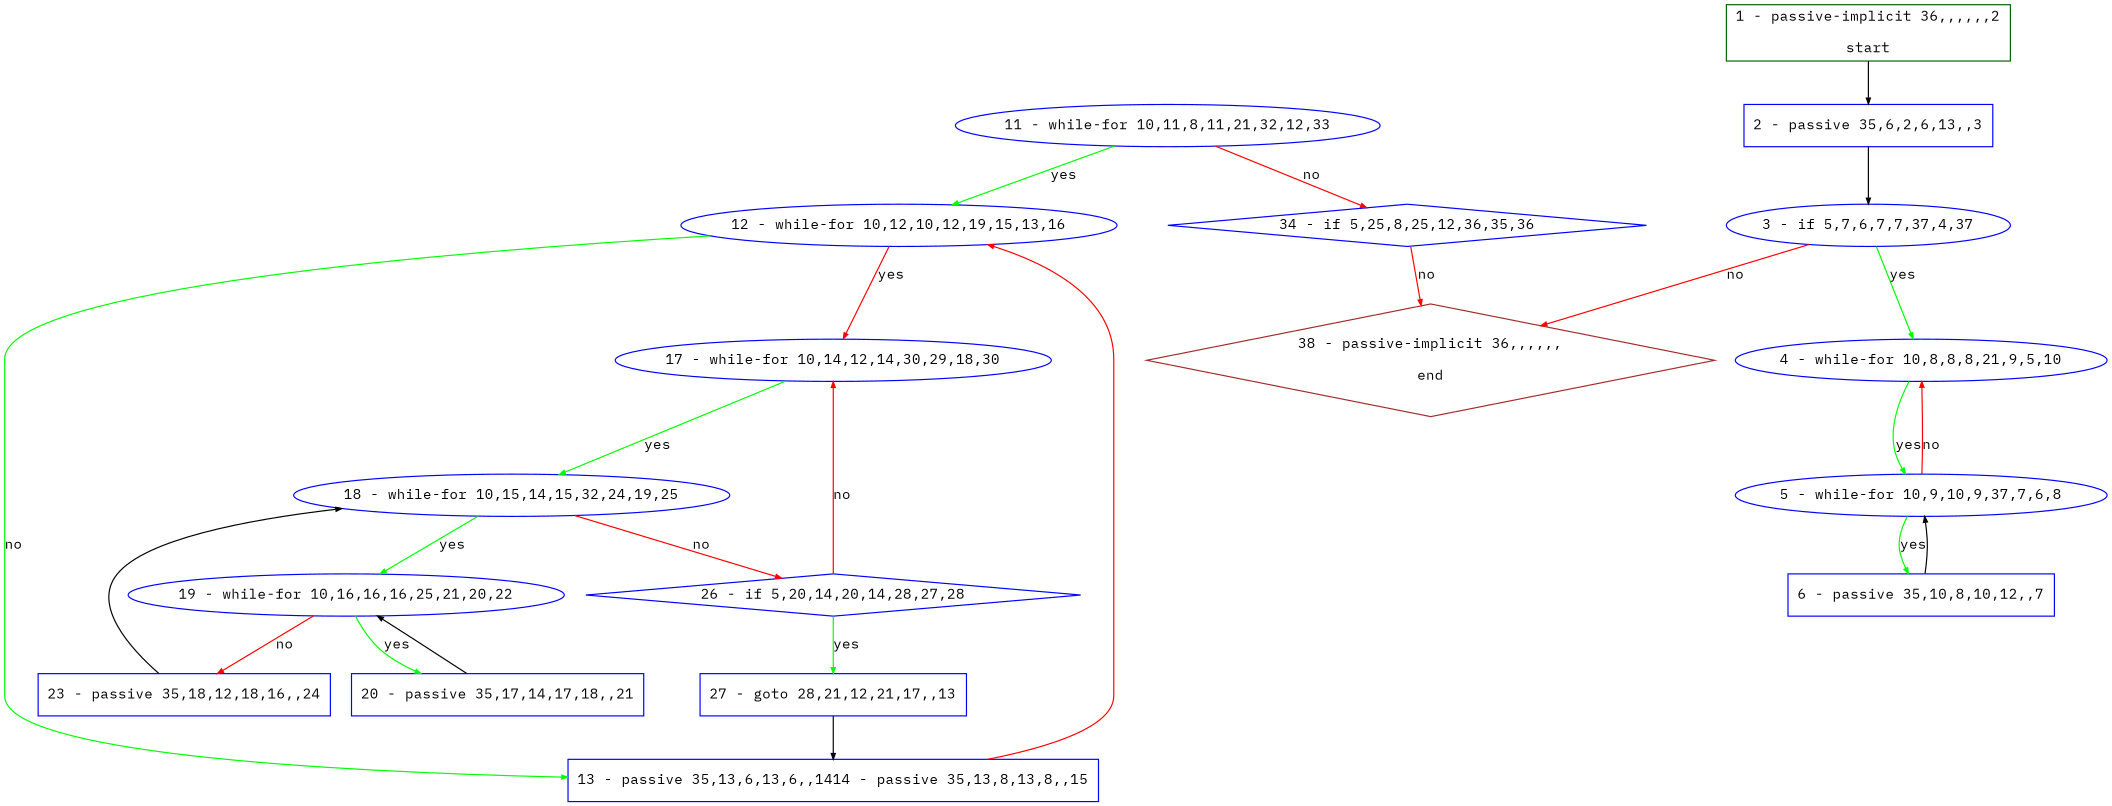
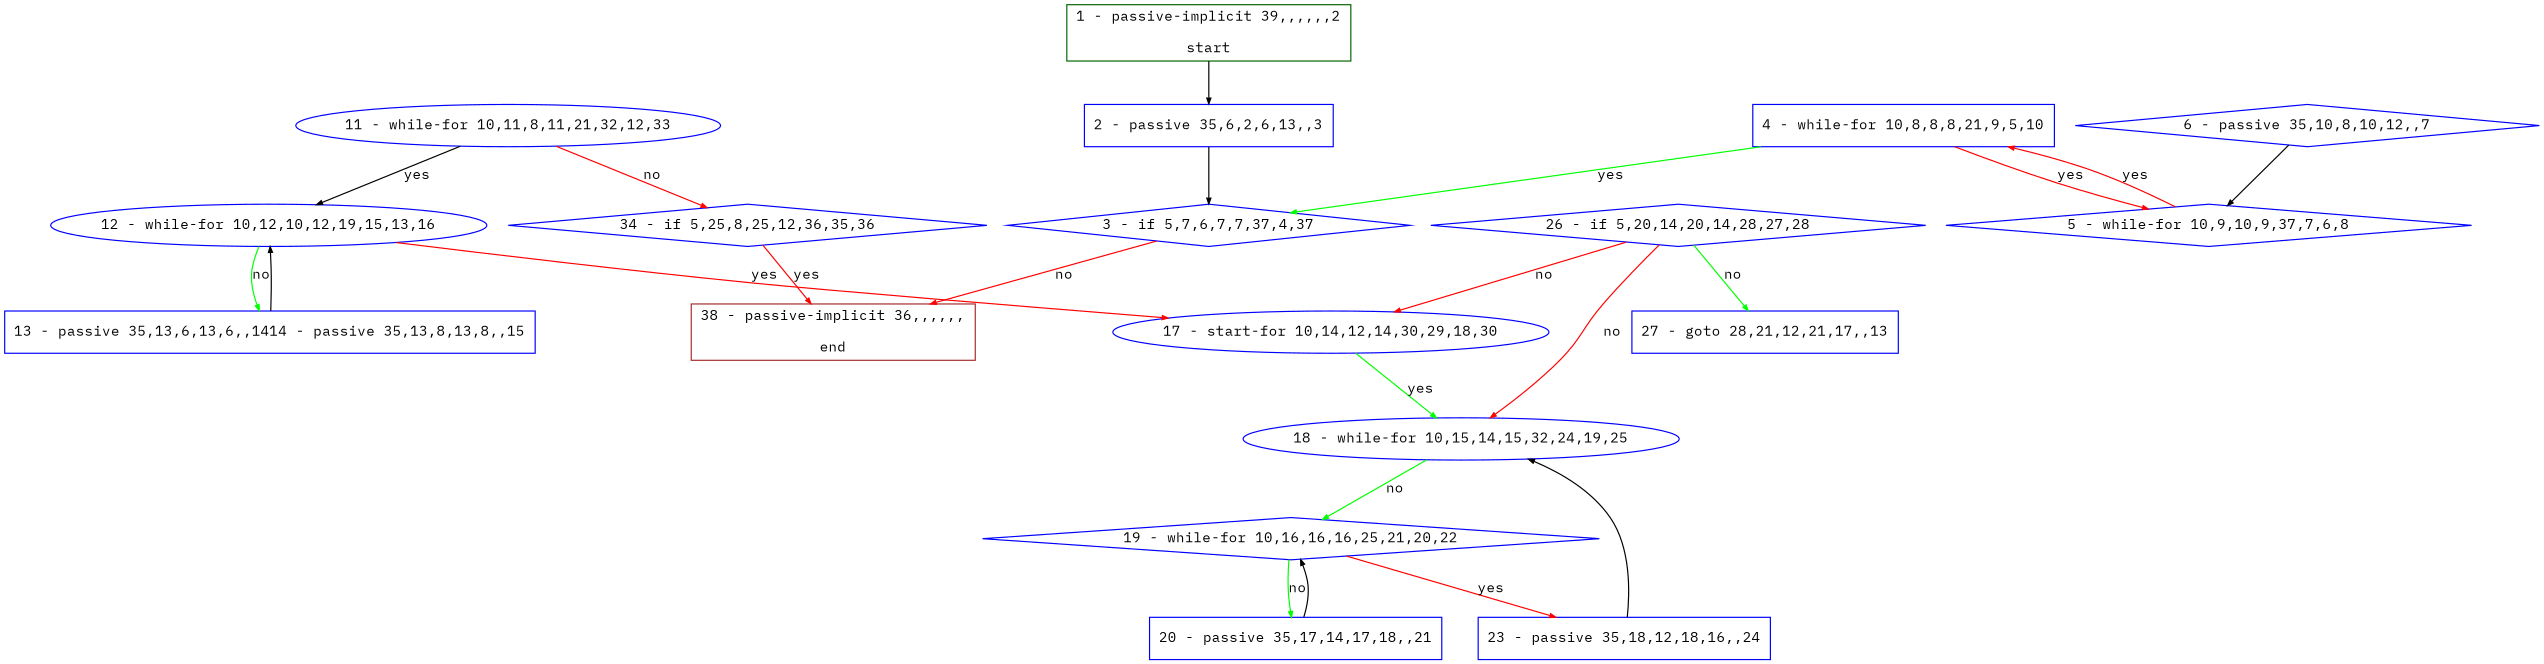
node "1 - passive-implicit 36,,,,,,2 start": label "1 - passive-implicit 36,,,,,,2 start" -> "1 - passive-implicit 39,,,,,,2 start"
edge "11 - while-for 10,11,8,11,21,32,12,33" -> "12 - while-for 10,12,10,12,19,15,13,16": color #00ff00 -> #000000
node "3 - if 5,7,6,7,7,37,4,37": shape ellipse -> diamond
edge "34 - if 5,25,8,25,12,36,35,36" -> "38 - passive-implicit 36,,,,,, end": label "no" -> "yes"
edge "3 - if 5,7,6,7,7,37,4,37" -> "4 - while-for 10,8,8,8,21,9,5,10": reversed
node "17 - while-for 10,14,12,14,30,29,18,30": label "17 - while-for 10,14,12,14,30,29,18,30" -> "17 - start-for 10,14,12,14,30,29,18,30"
node "38 - passive-implicit 36,,,,,, end": shape diamond -> box
node "4 - while-for 10,8,8,8,21,9,5,10": shape ellipse -> box
edge "4 - while-for 10,8,8,8,21,9,5,10" -> "5 - while-for 10,9,10,9,37,7,6,8": color #00ff00 -> #ff0000
edge "5 - while-for 10,9,10,9,37,7,6,8" -> "4 - while-for 10,8,8,8,21,9,5,10": label "no" -> "yes"
node "5 - while-for 10,9,10,9,37,7,6,8": shape ellipse -> diamond
edge "13 - passive 35,13,6,13,6,,1414 - passive 35,13,8,13,8,,15" -> "12 - while-for 10,12,10,12,19,15,13,16": color #ff0000 -> #000000
edge "5 - while-for 10,9,10,9,37,7,6,8" -> "6 - passive 35,10,8,10,12,,7": removed, label "yes"
edge "18 - while-for 10,15,14,15,32,24,19,25" -> "19 - while-for 10,16,16,16,25,21,20,22": label "yes" -> "no"
edge "18 - while-for 10,15,14,15,32,24,19,25" -> "26 - if 5,20,14,20,14,28,27,28": reversed
node "19 - while-for 10,16,16,16,25,21,20,22": shape ellipse -> diamond
node "6 - passive 35,10,8,10,12,,7": shape box -> diamond
edge "19 - while-for 10,16,16,16,25,21,20,22" -> "23 - passive 35,18,12,18,16,,24": label "no" -> "yes"
edge "19 - while-for 10,16,16,16,25,21,20,22" -> "20 - passive 35,17,14,17,18,,21": label "yes" -> "no"
edge "26 - if 5,20,14,20,14,28,27,28" -> "27 - goto 28,21,12,21,17,,13": label "yes" -> "no"
edge "27 - goto 28,21,12,21,17,,13" -> "13 - passive 35,13,6,13,6,,1414 - passive 35,13,8,13,8,,15": removed
